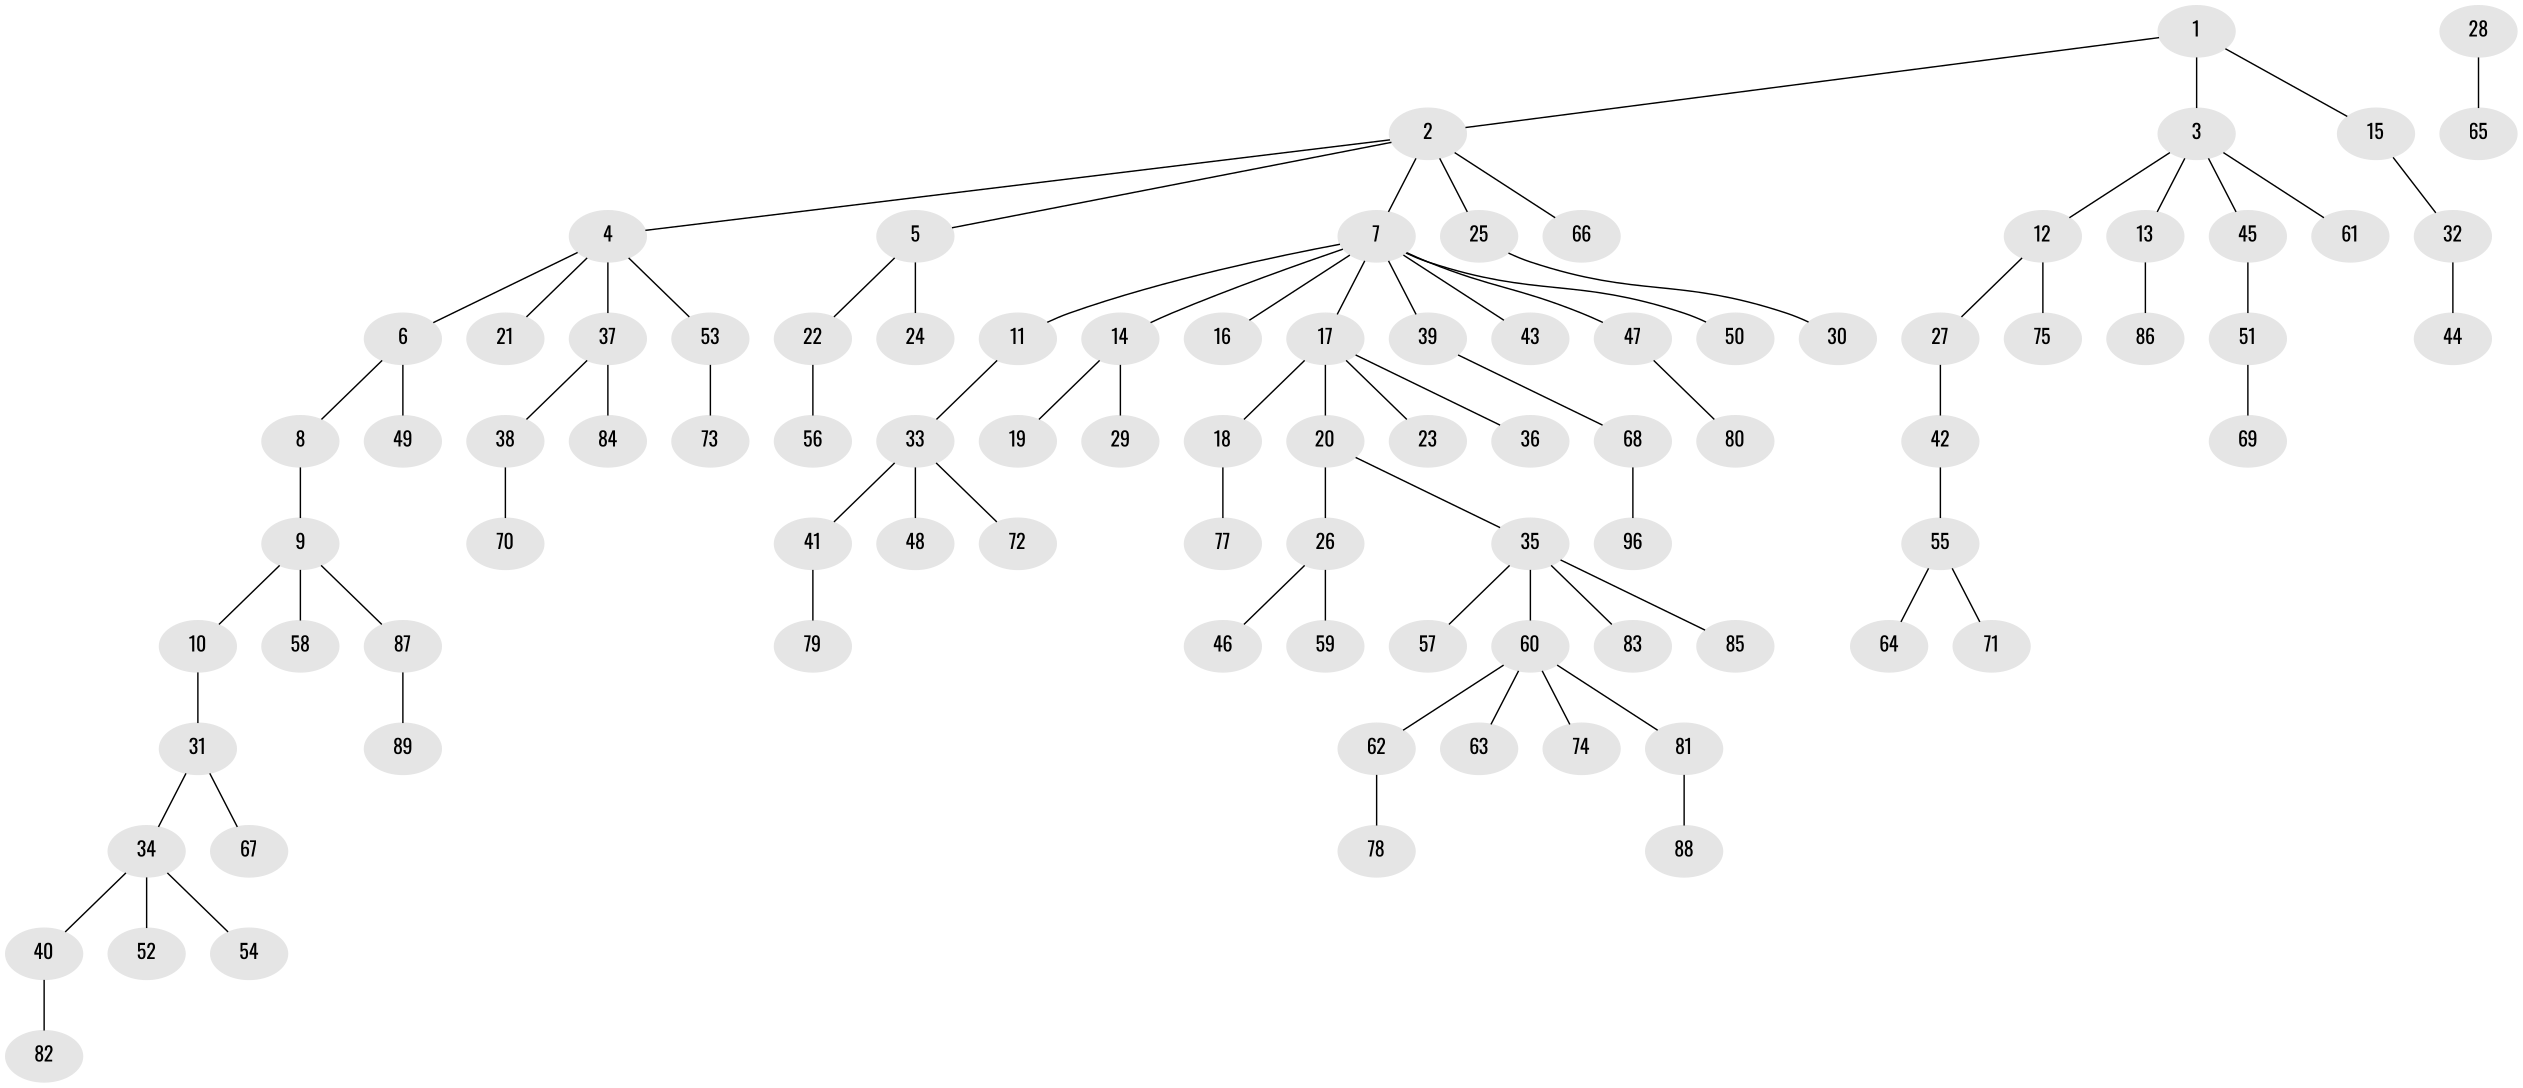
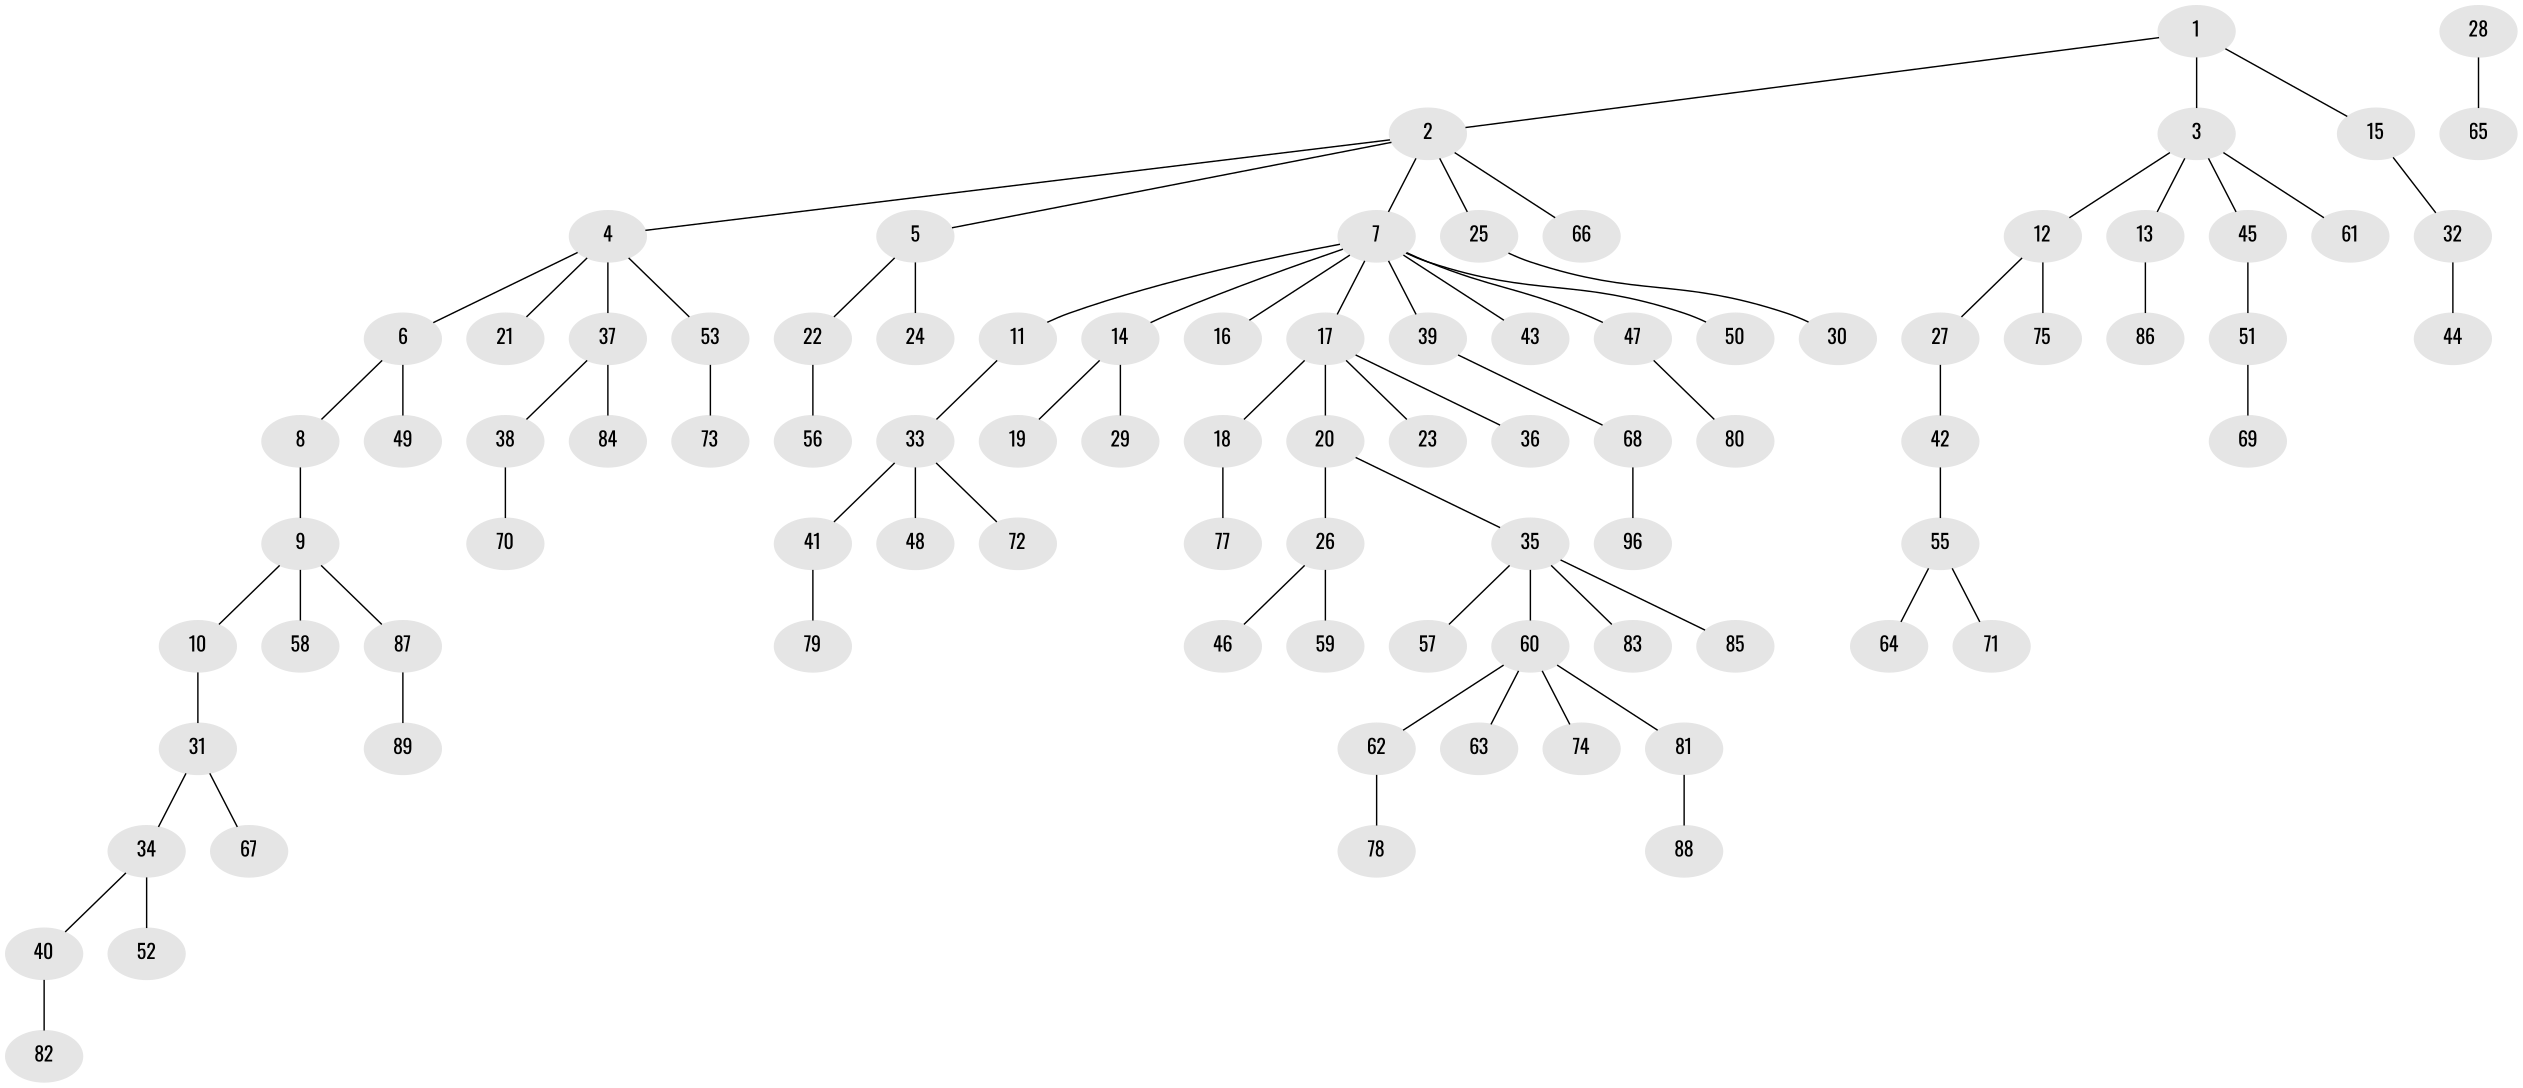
node "54": removed
